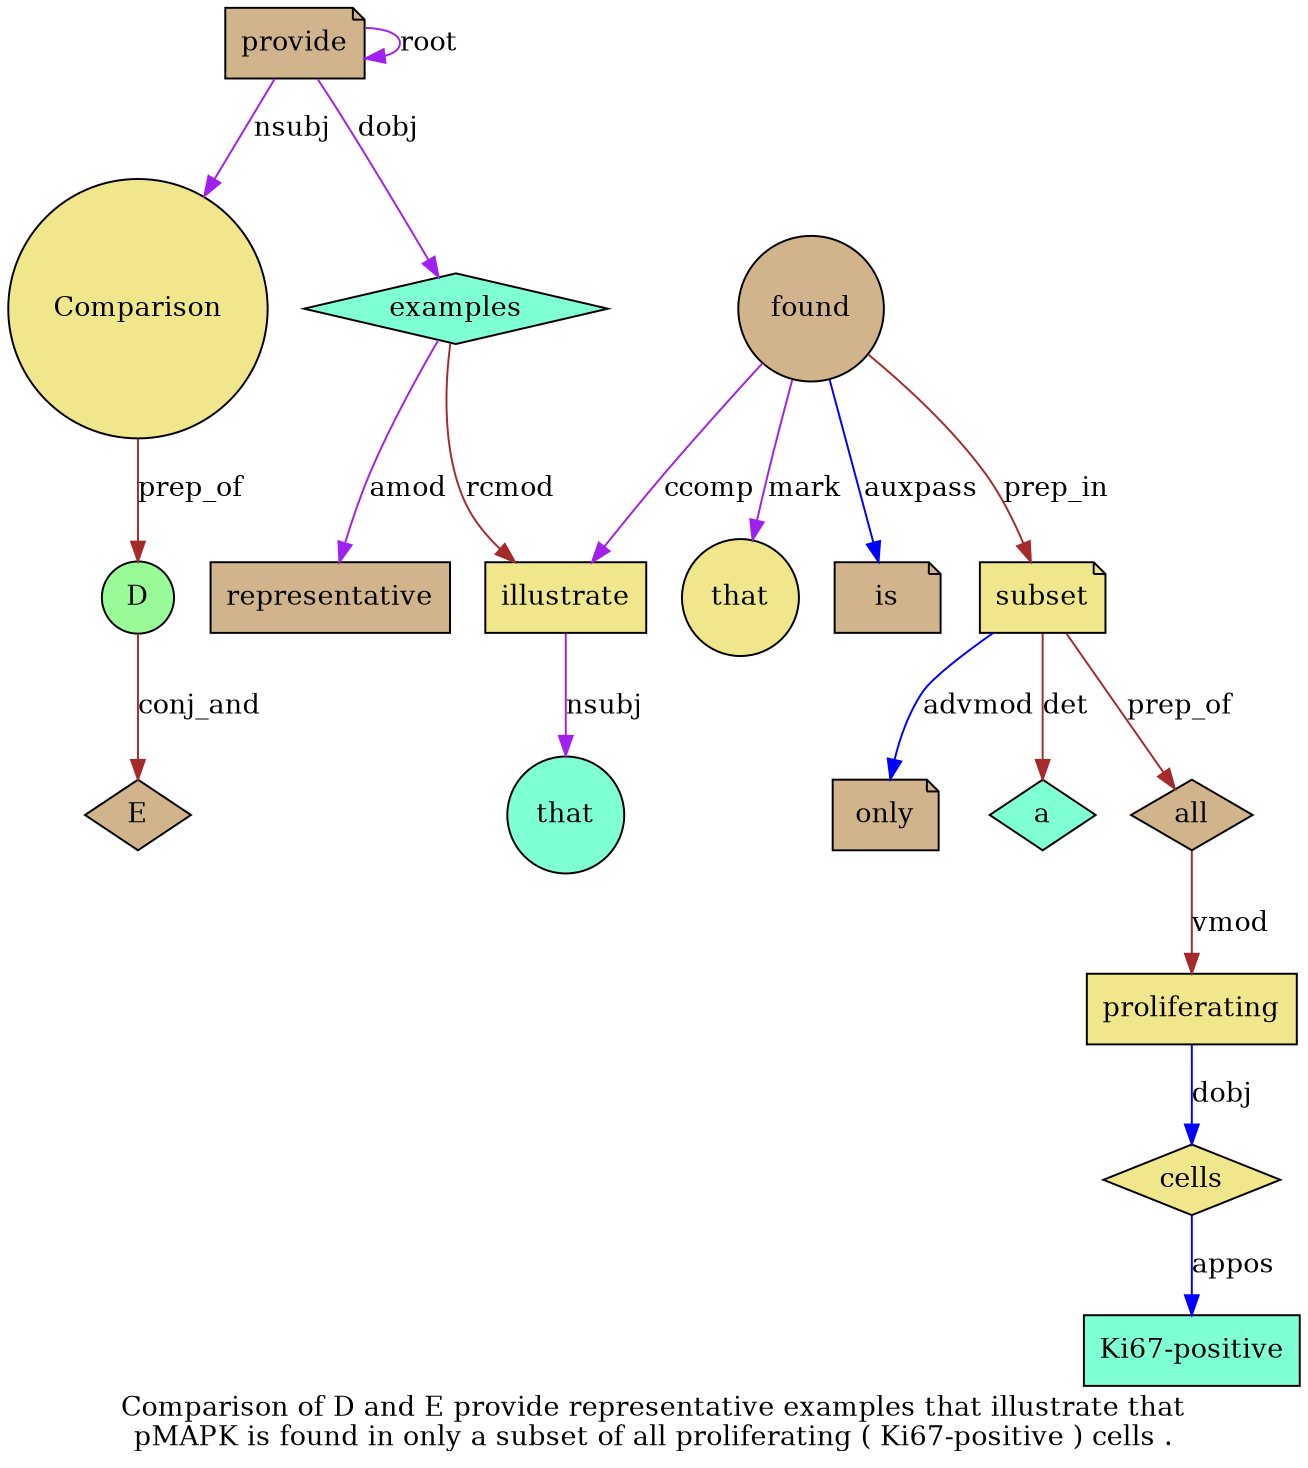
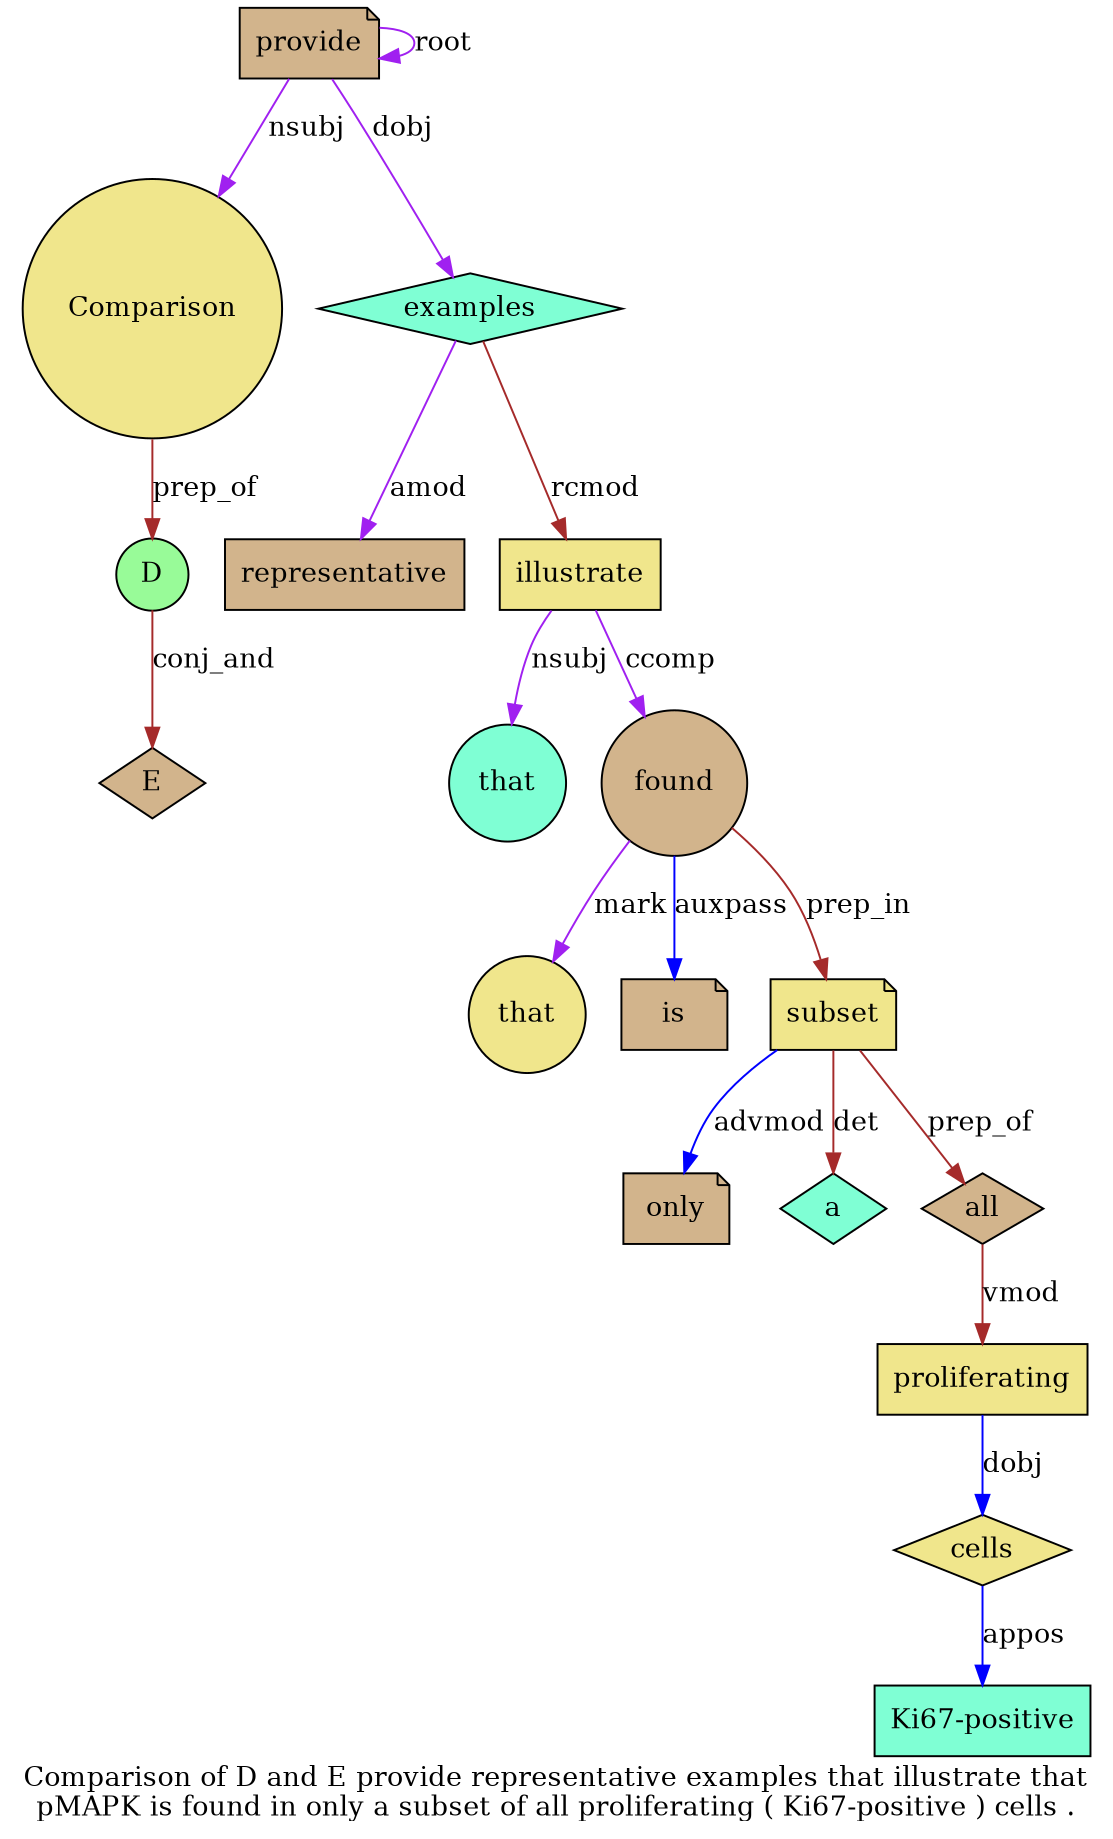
edge "found" -> "illustrate": reversed
